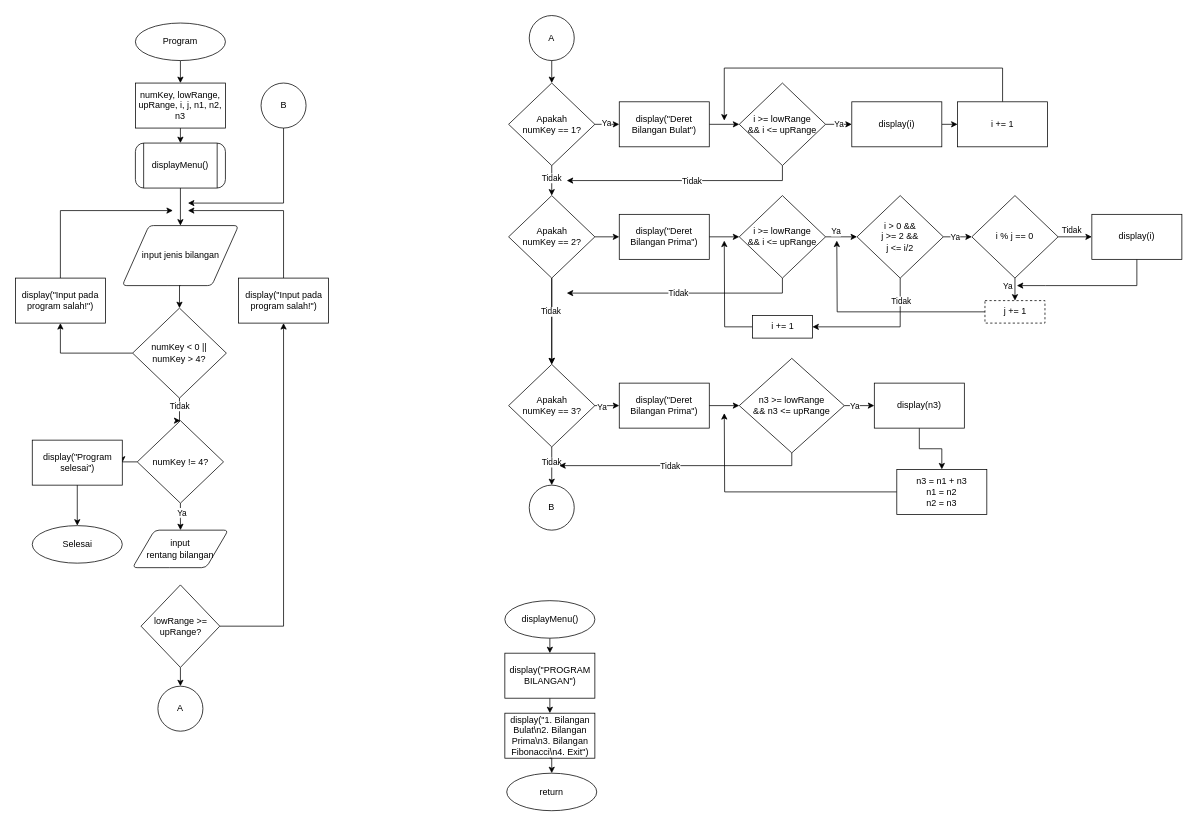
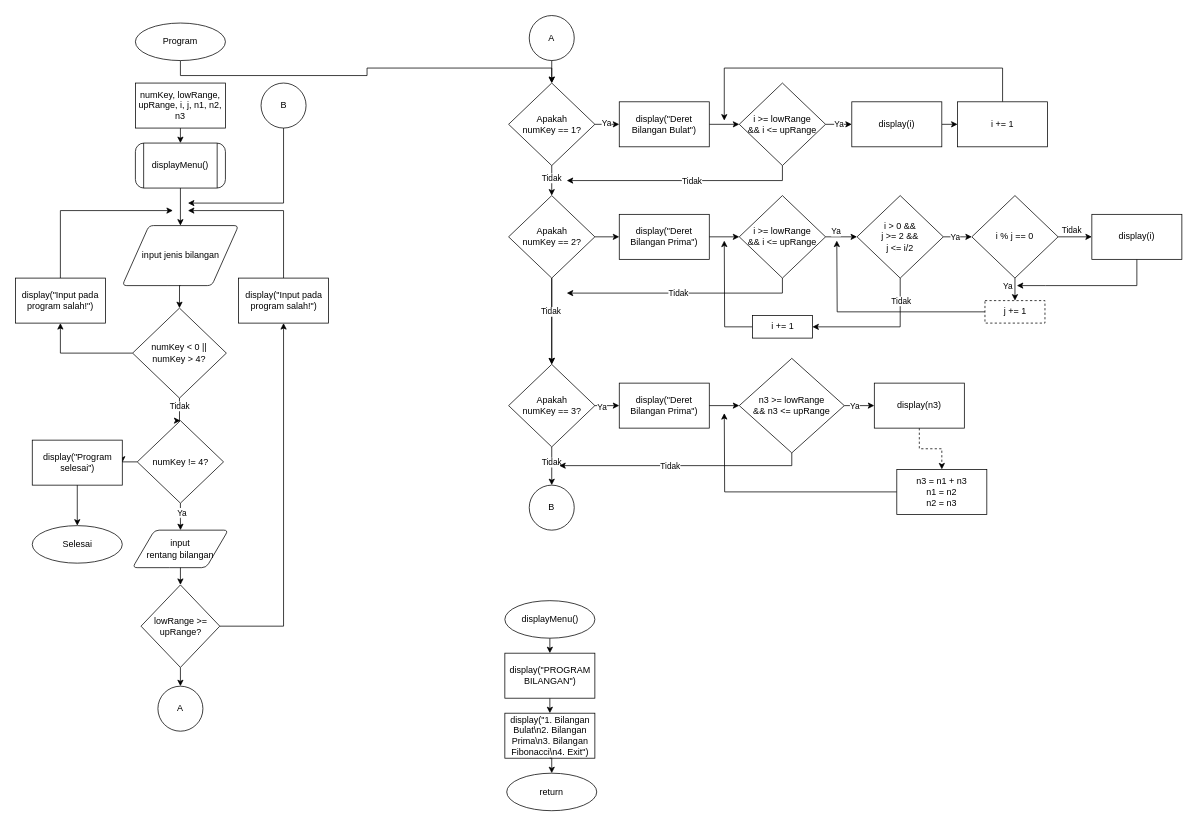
edge "Program" -> "numKey, lowRange, upRange, i, j, n1, n2, n3": now "Program" -> "Apakah numKey == 1?"
edge "display(n3)" -> "n3 = n1 + n3 n1 = n2 n2 = n3": style solid -> dashed
edge "input rentang bilangan" -> "lowRange >= upRange?": added
